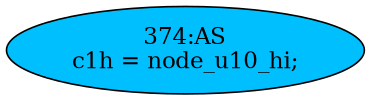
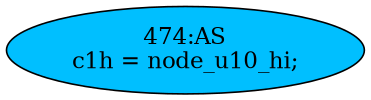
node "374:AS c1h = node_u10_hi;": label "374:AS c1h = node_u10_hi;" -> "474:AS c1h = node_u10_hi;"
